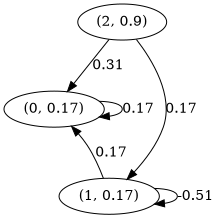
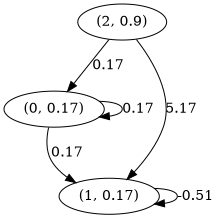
edge "(2, 0.9)" -> "(0, 0.17)": label "0.31" -> "0.17"
edge "(2, 0.9)" -> "(1, 0.17)": label "0.17" -> "5.17"
edge "(1, 0.17)" -> "(0, 0.17)": reversed
